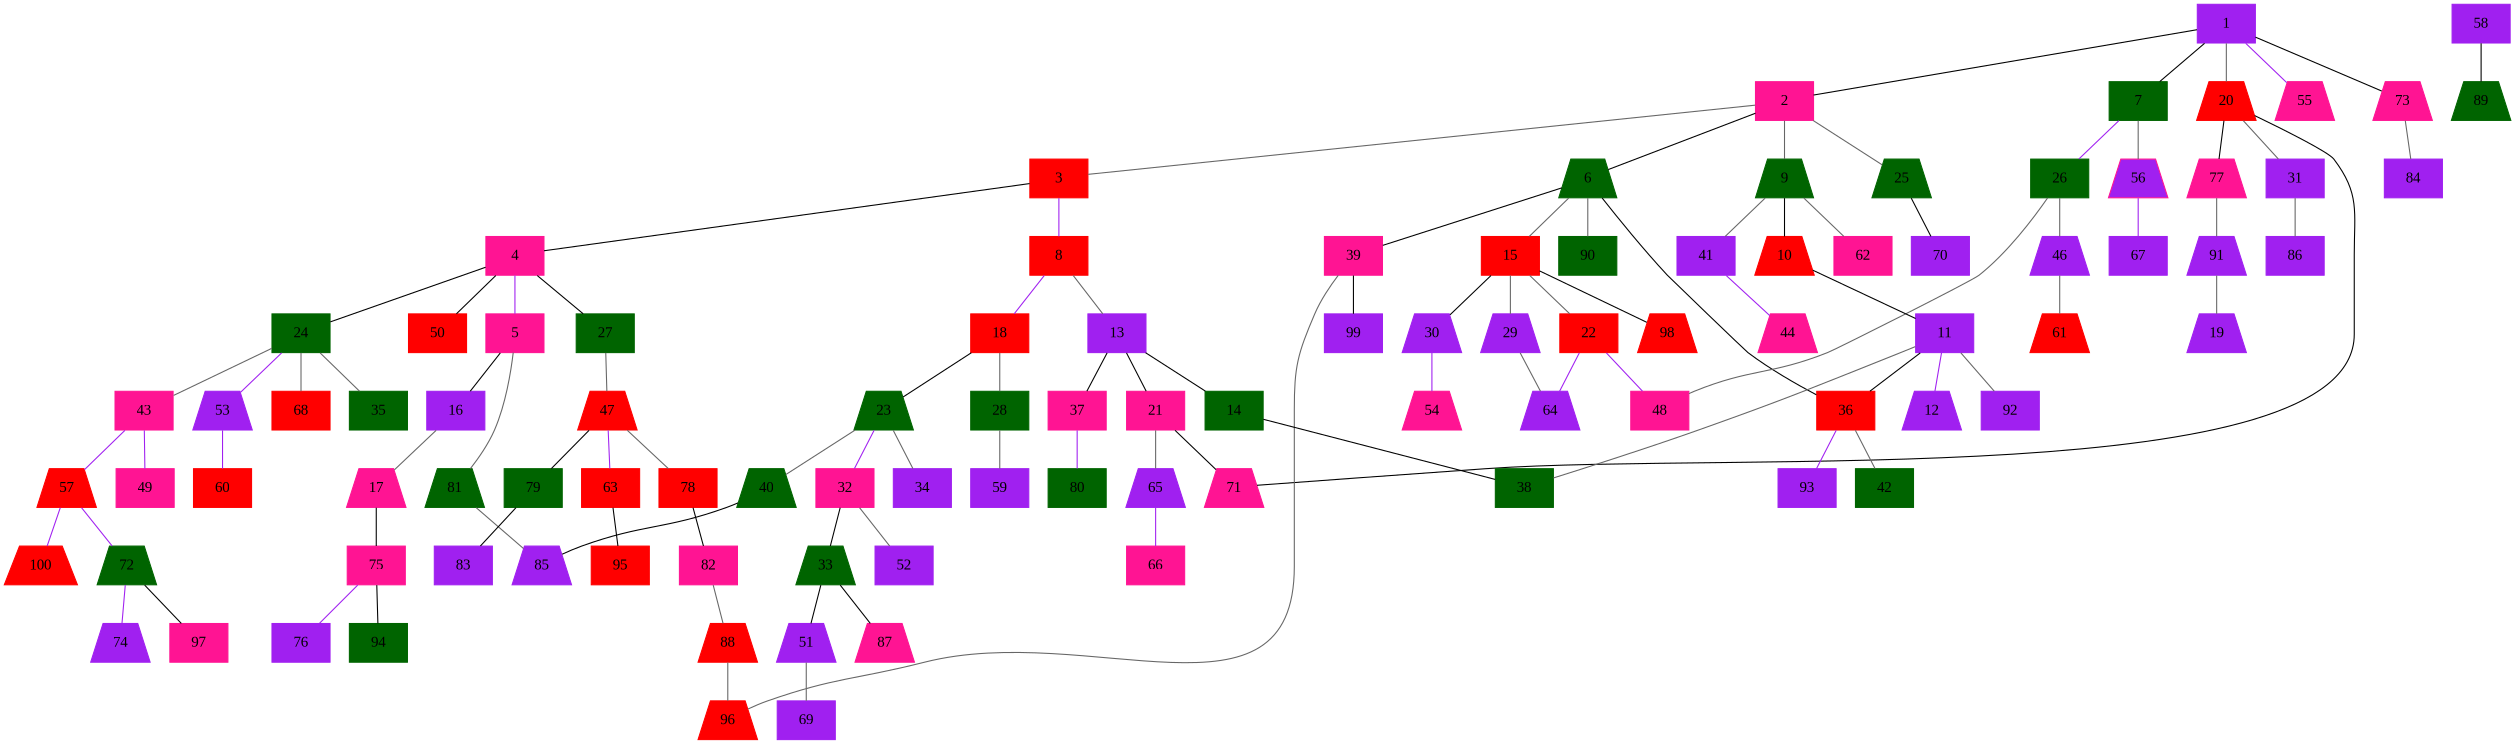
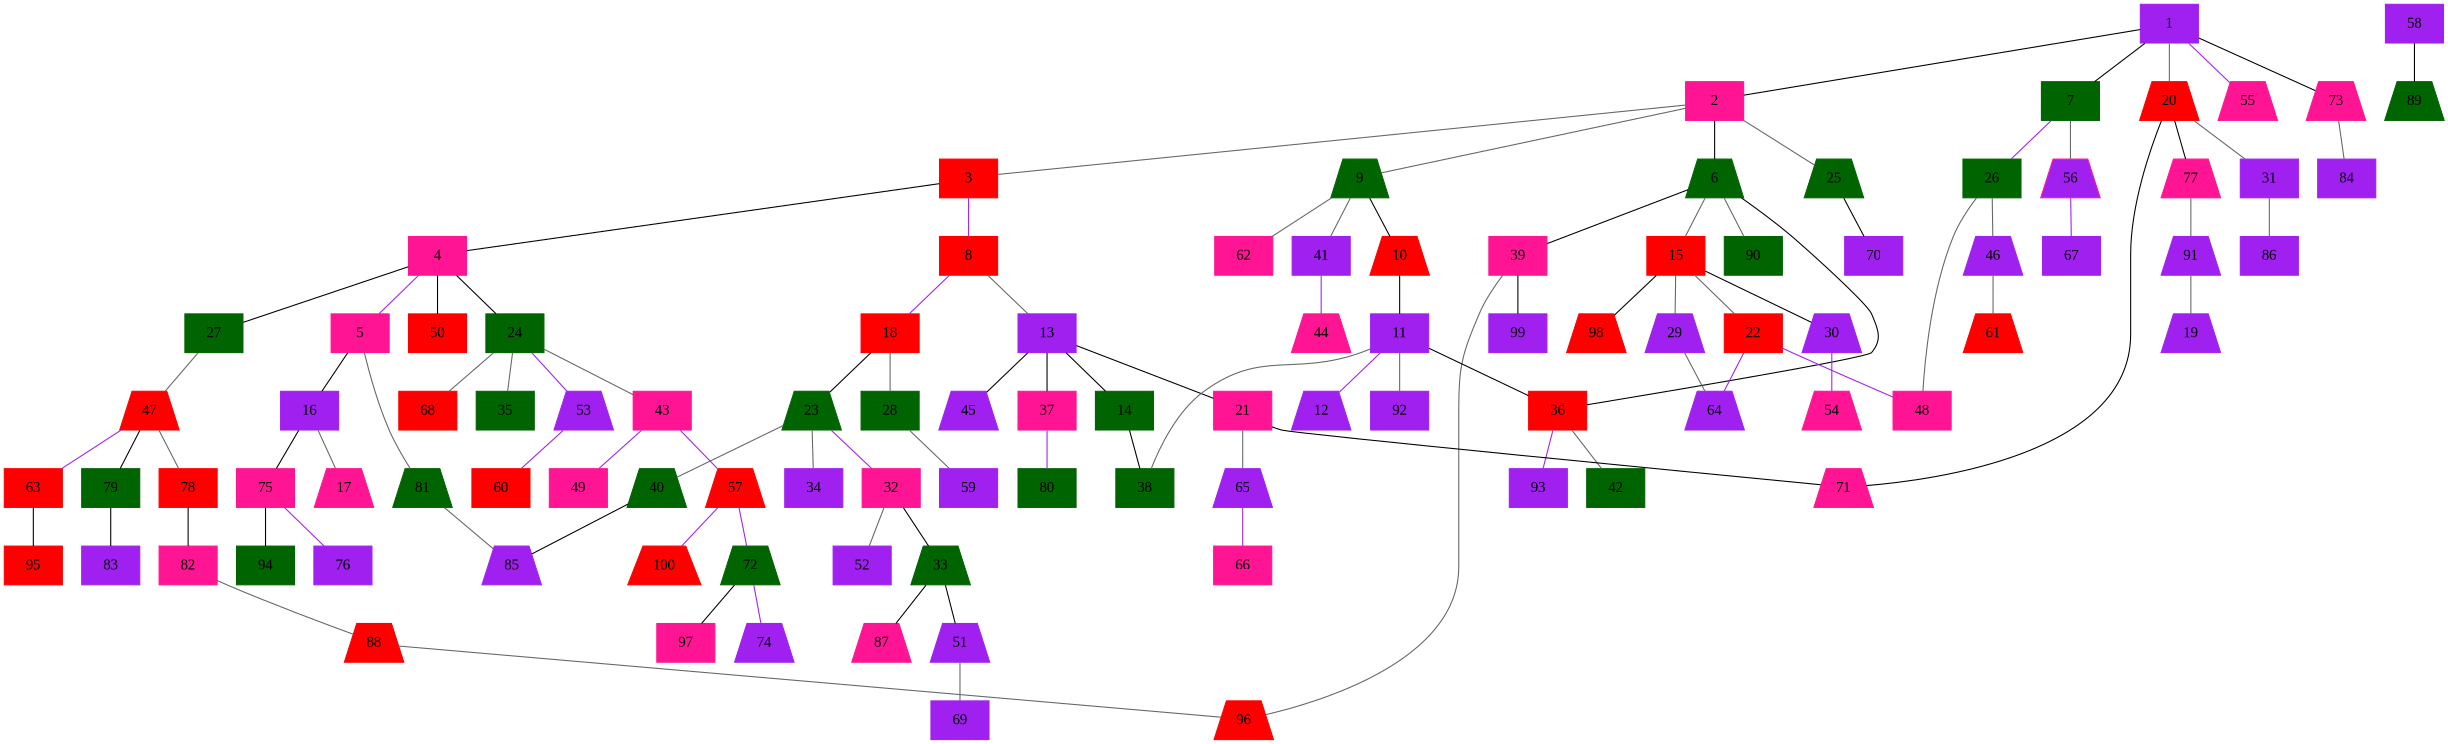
node "45": added
edge "17" -- "75": now "16" -- "75"
